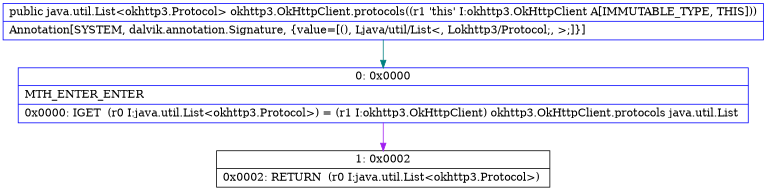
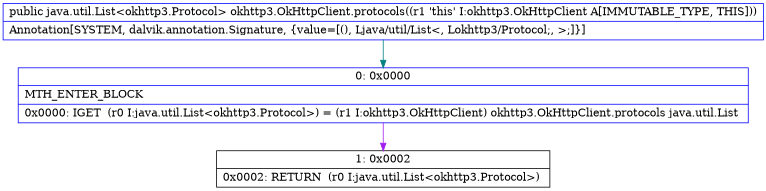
node "0: 0x0000": text "MTH_ENTER_ENTER" -> "MTH_ENTER_BLOCK"
